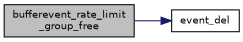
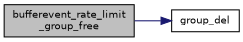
node "event_del": label "event_del" -> "group_del"
